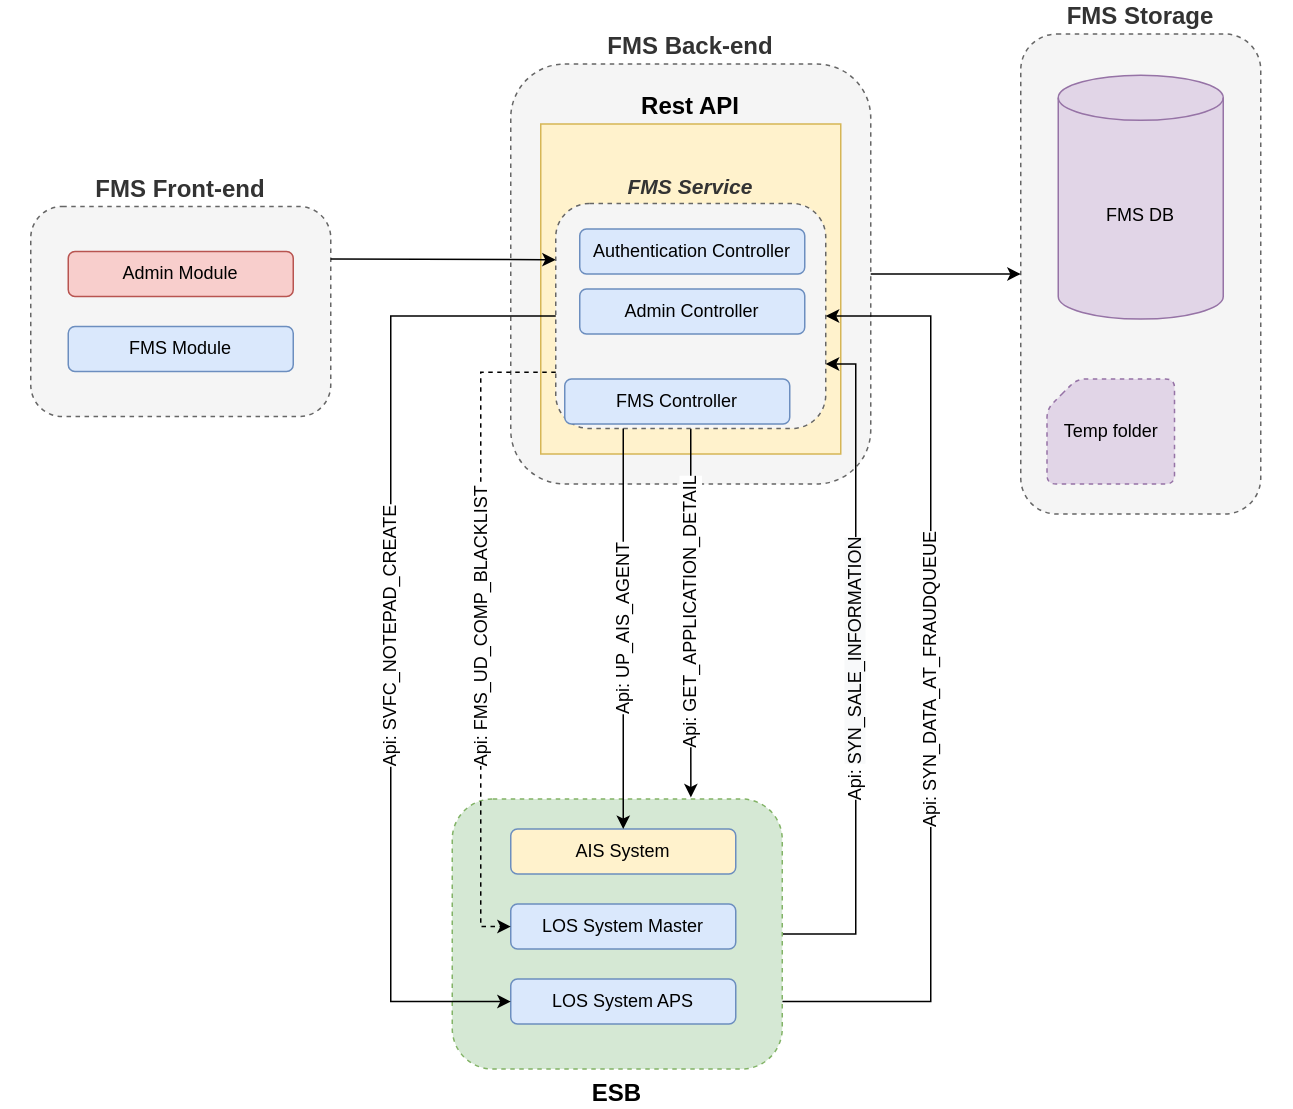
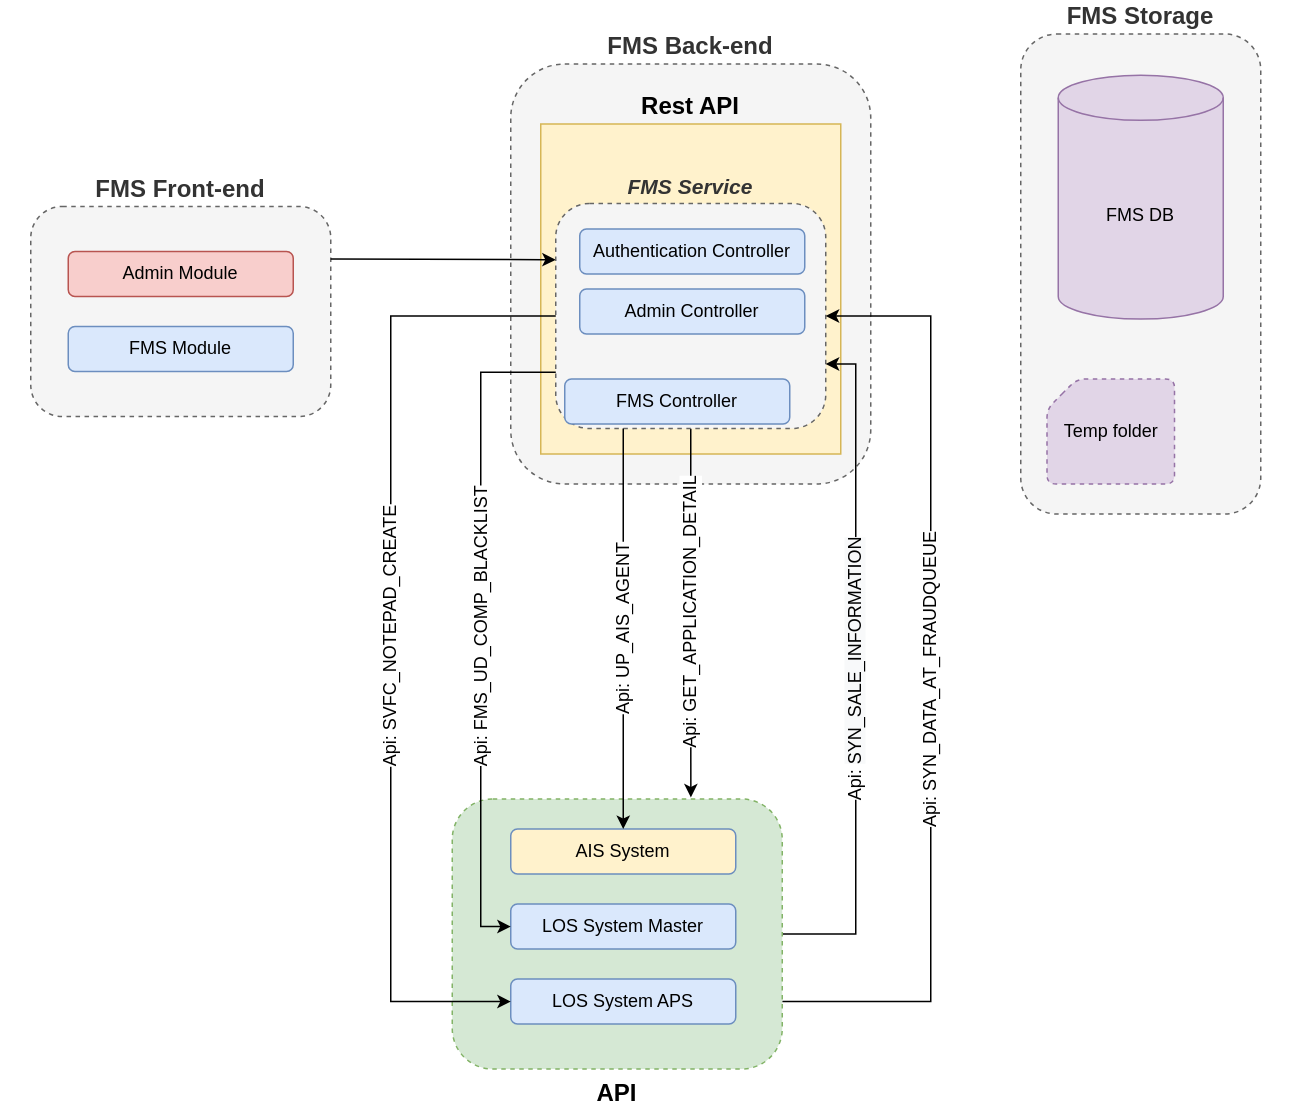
edge "FMS Back-end" -> "FMS Storage": removed
edge "FMS Service" -> "LOS System Master": style dashed -> solid
node "ESB": label "ESB" -> "API"
